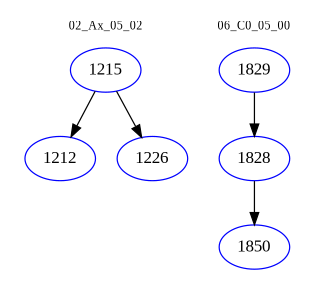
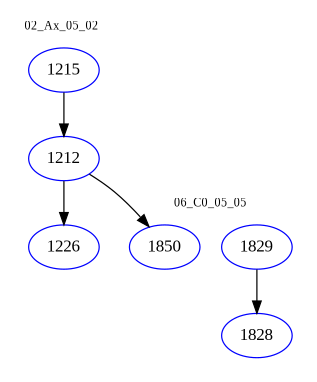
cluster "06_C0_05_00": label "06_C0_05_00" -> "06_C0_05_05"
edge "1215" -> "1226": now "1212" -> "1226"
edge "1828" -> "1850": now "1212" -> "1850"
